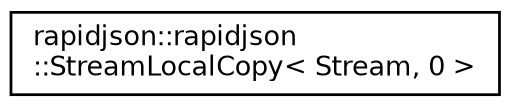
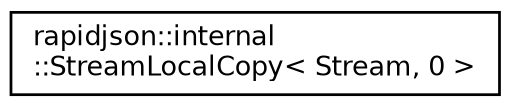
node "rapidjson::rapidjson ::StreamLocalCopy< Stream, 0 >": label "rapidjson::rapidjson ::StreamLocalCopy< Stream, 0 >" -> "rapidjson::internal ::StreamLocalCopy< Stream, 0 >"
